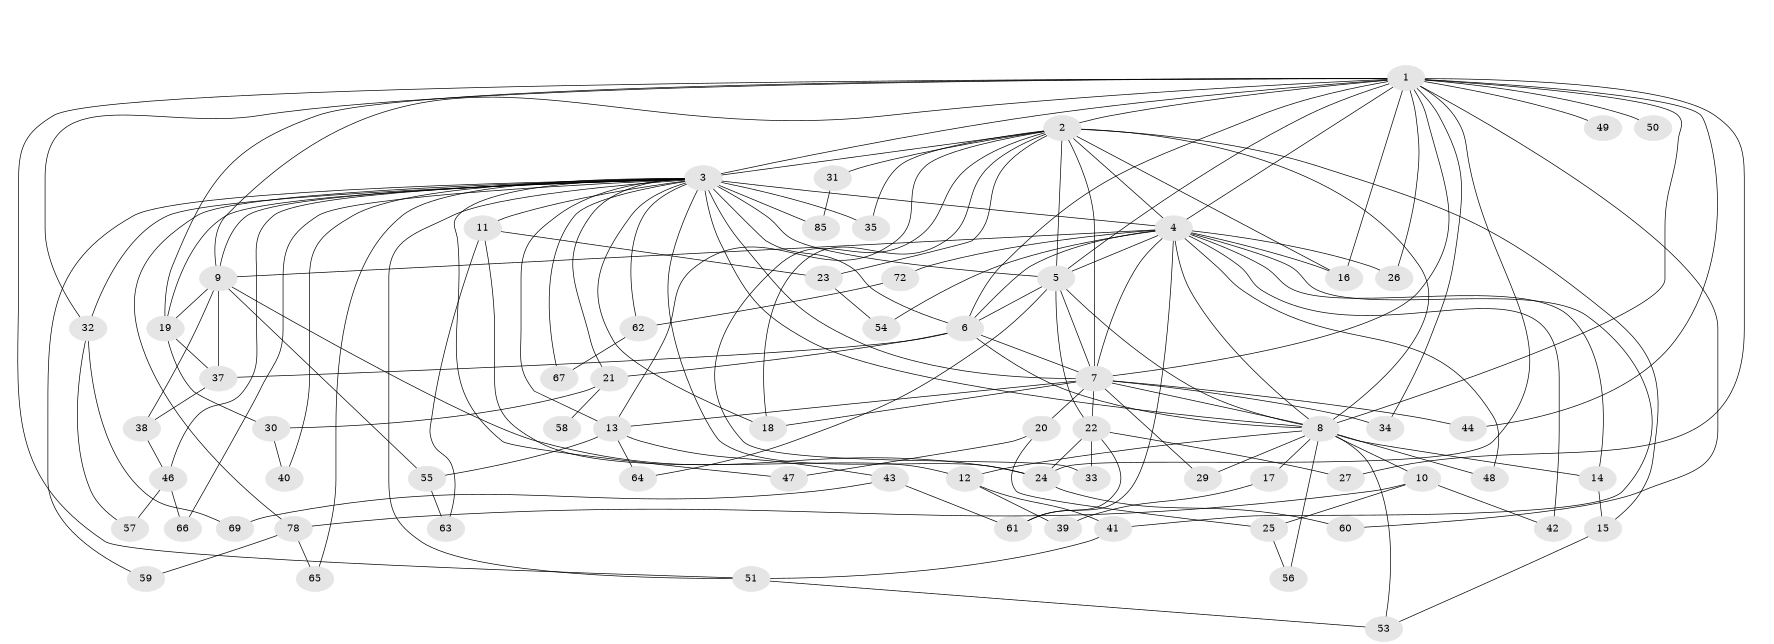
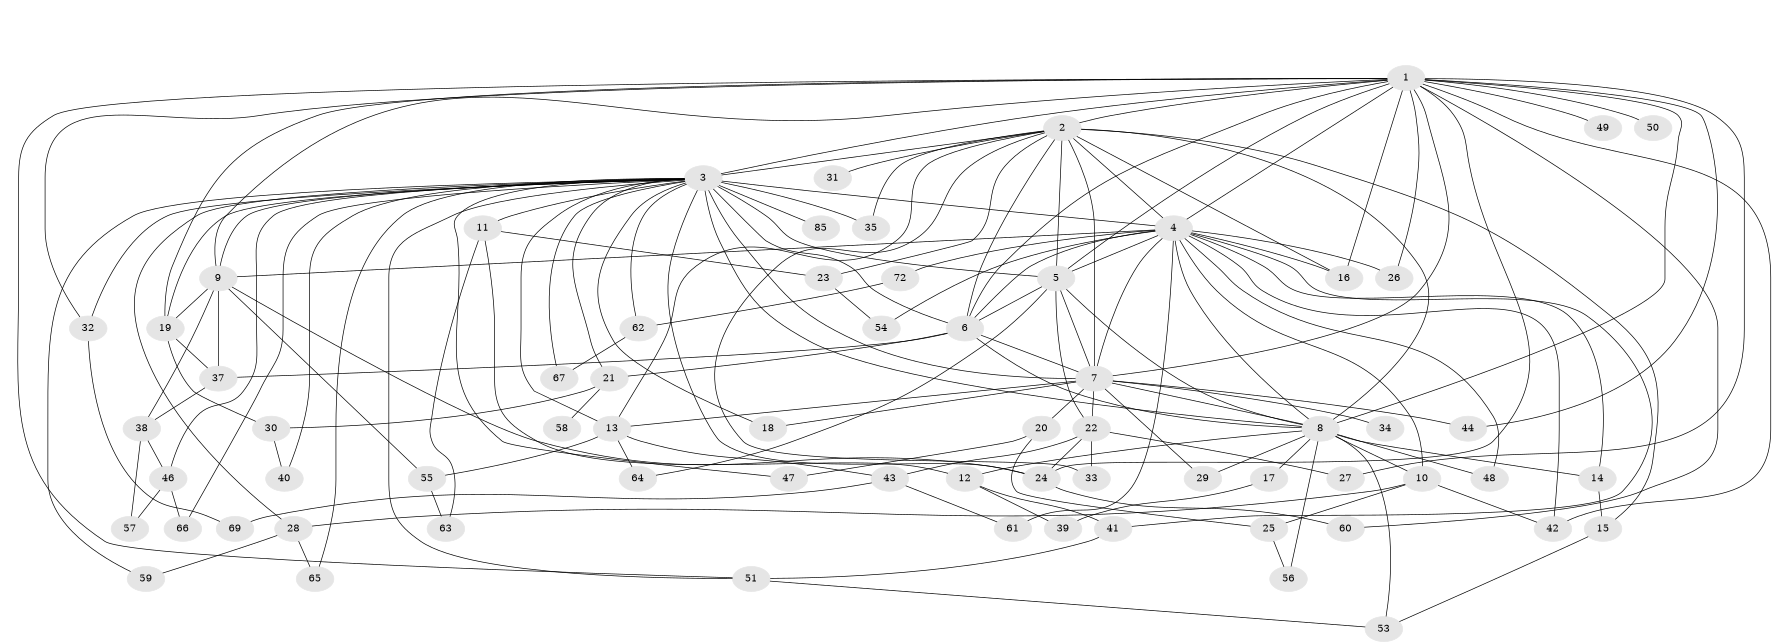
edge "31" -- "85": removed
edge "1" -- "34": now "1" -- "42"
edge "2" -- "18": now "2" -- "6"
edge "4" -- "10": added
edge "32" -- "57": now "38" -- "57"
edge "22" -- "61": now "22" -- "43"
node "78": label "78" -> "28"
